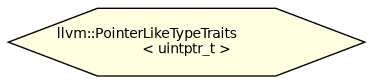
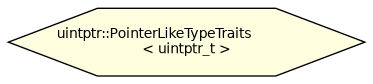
node "llvm::PointerLikeTypeTraits < uintptr_t >": label "llvm::PointerLikeTypeTraits < uintptr_t >" -> "uintptr::PointerLikeTypeTraits < uintptr_t >"
